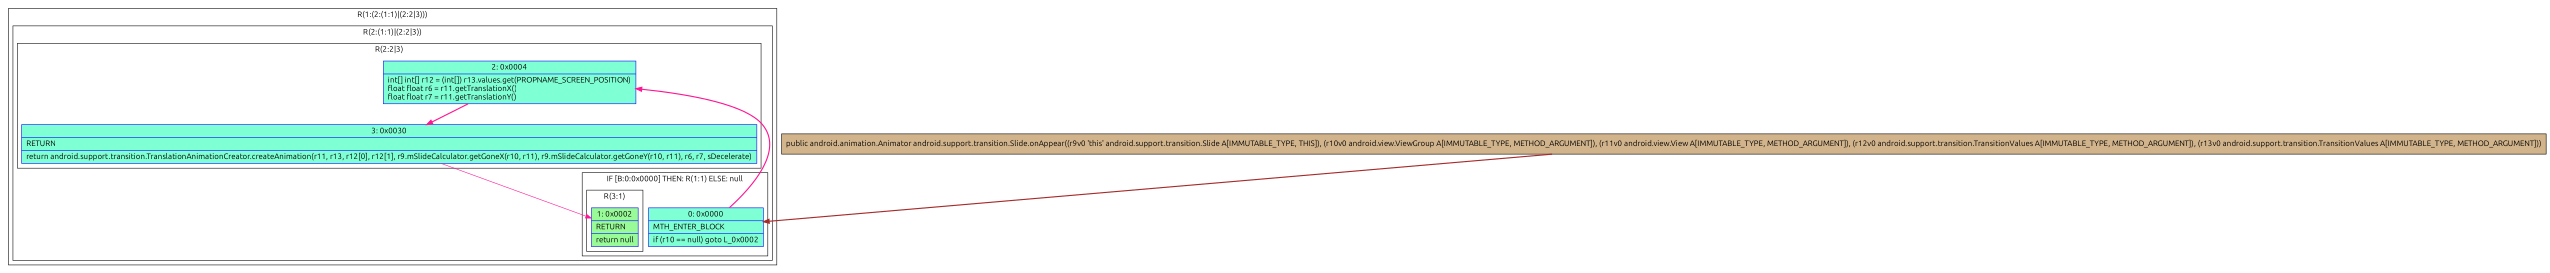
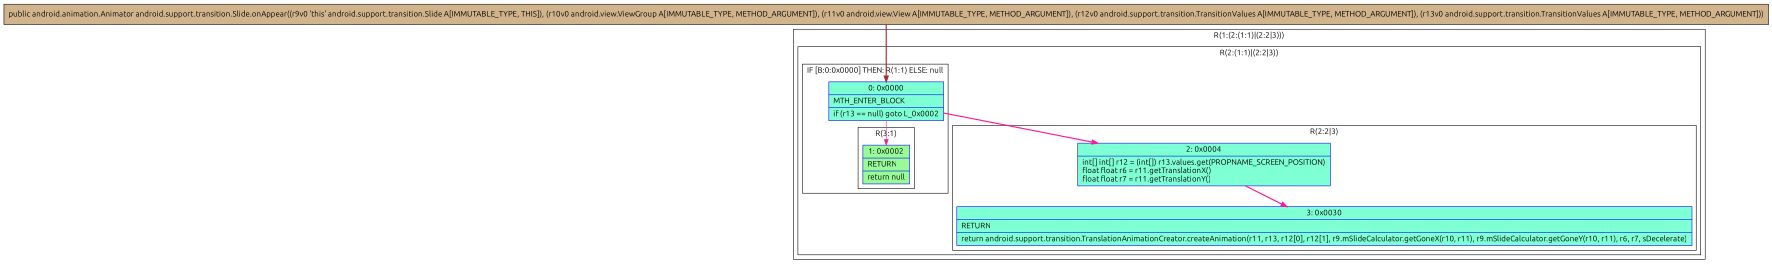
edge "3: 0x0030" -> "1: 0x0002": now "0: 0x0000" -> "1: 0x0002"
node "0: 0x0000": text "if (r10 == null) goto L_0x0002" -> "if (r13 == null) goto L_0x0002"
